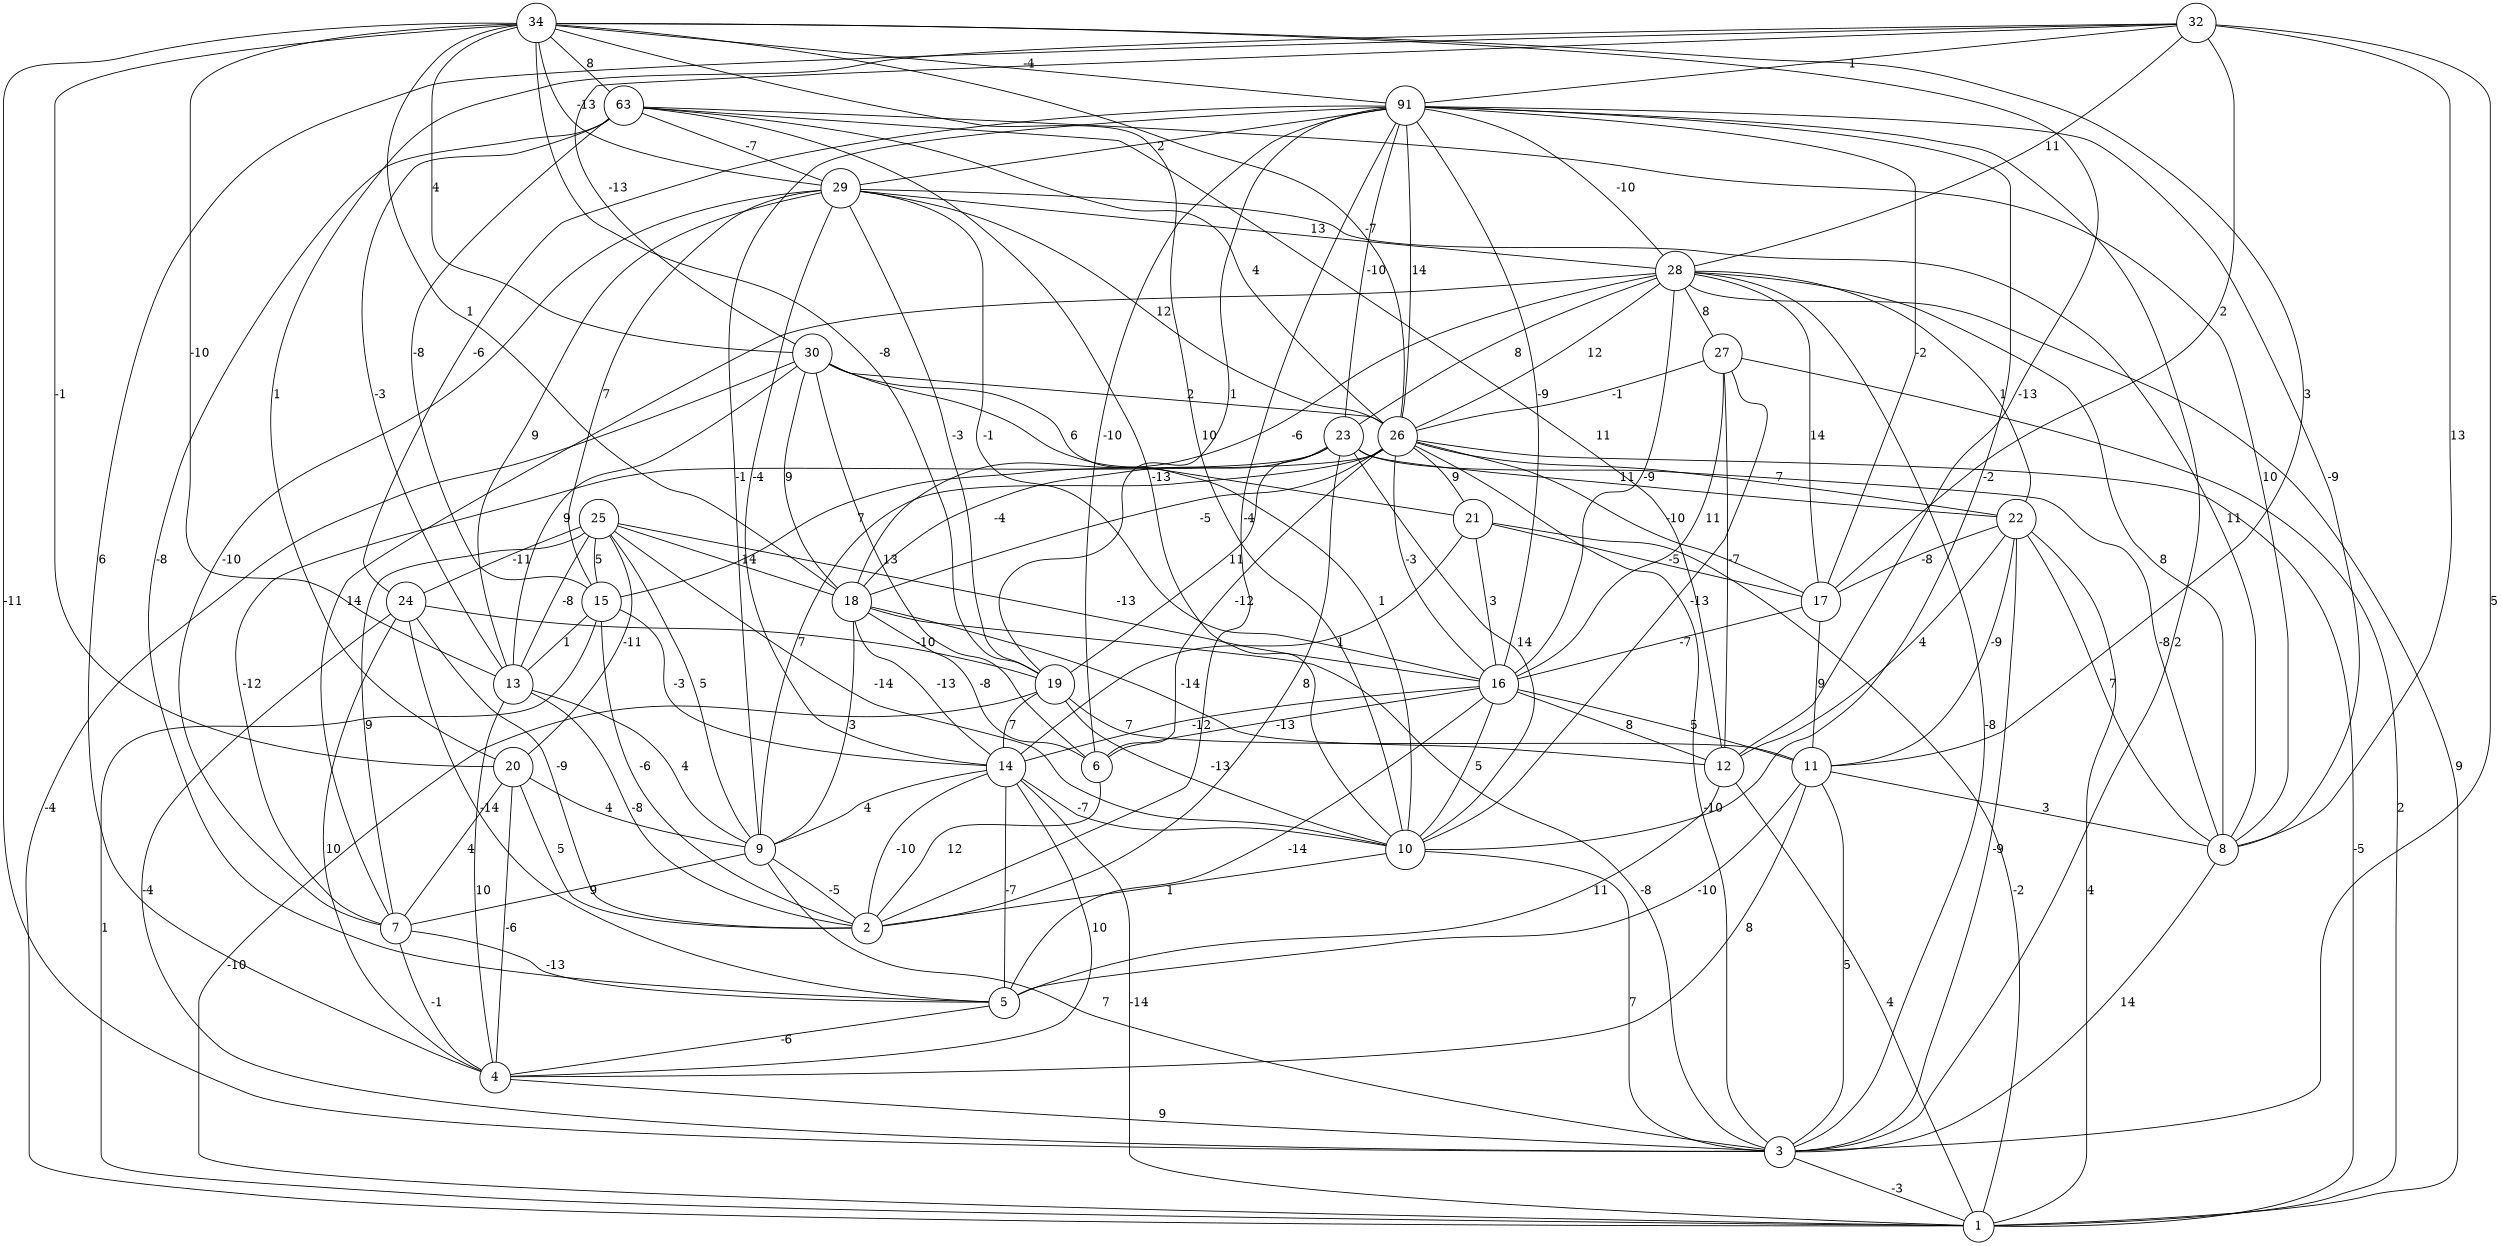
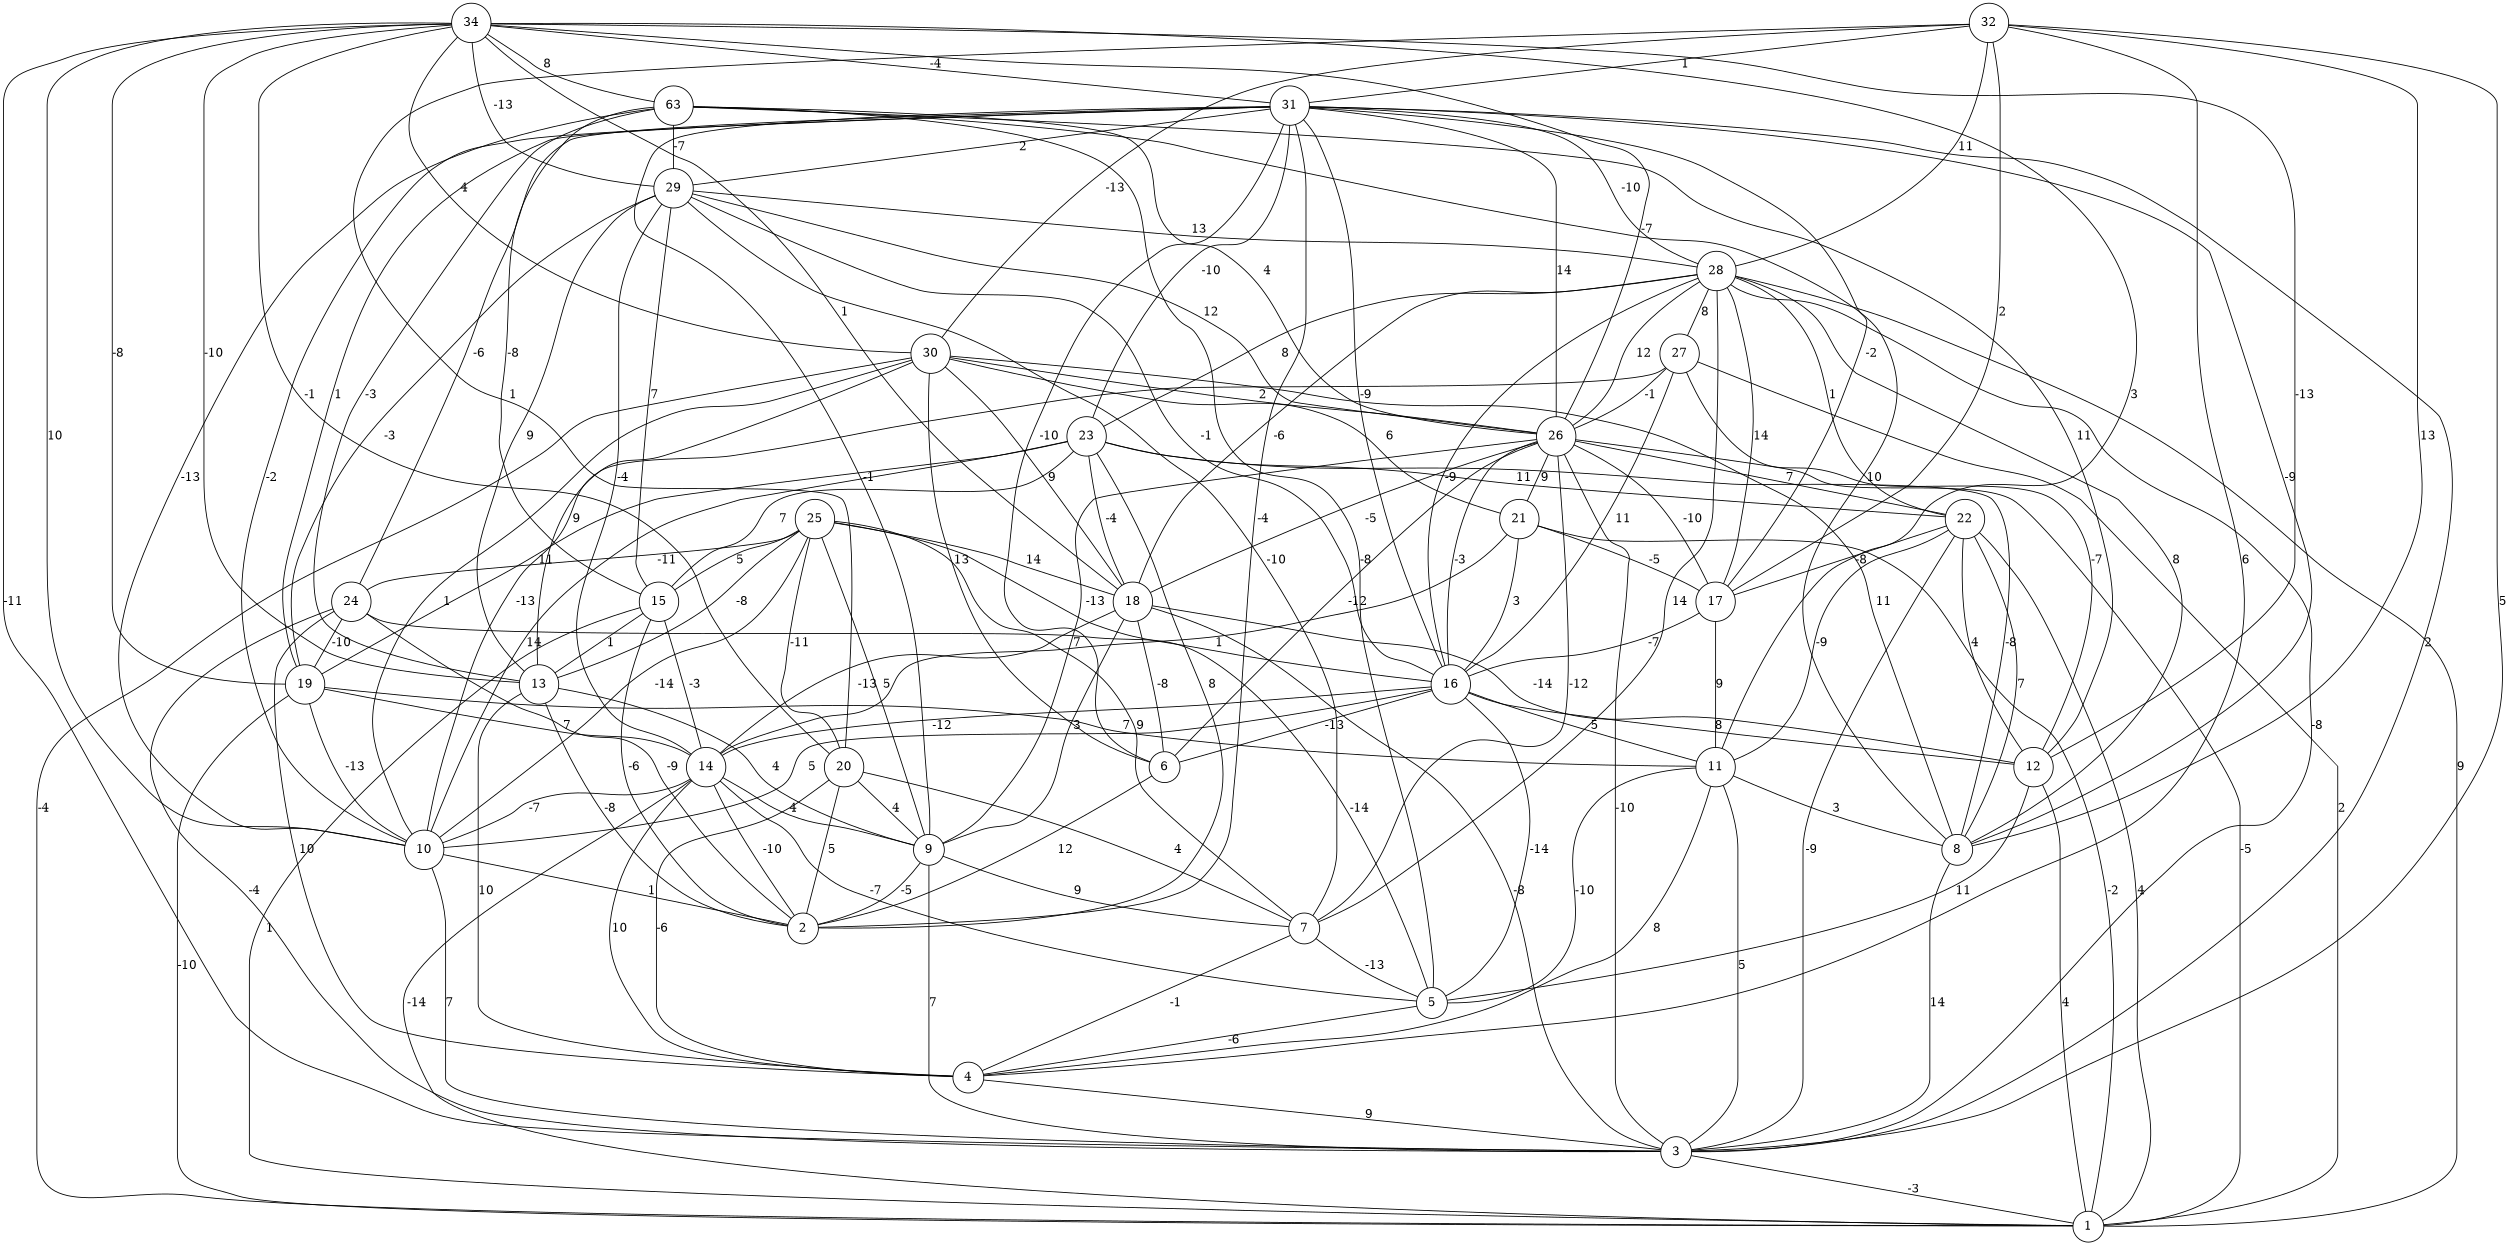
node "91": label "91" -> "31"
edge "29" -- "8": now "30" -- "8"
